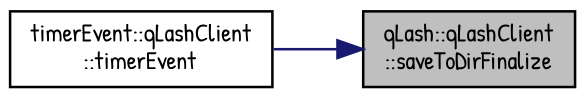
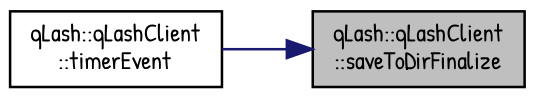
node "timerEvent::qLashClient ::timerEvent": label "timerEvent::qLashClient ::timerEvent" -> "qLash::qLashClient ::timerEvent"
